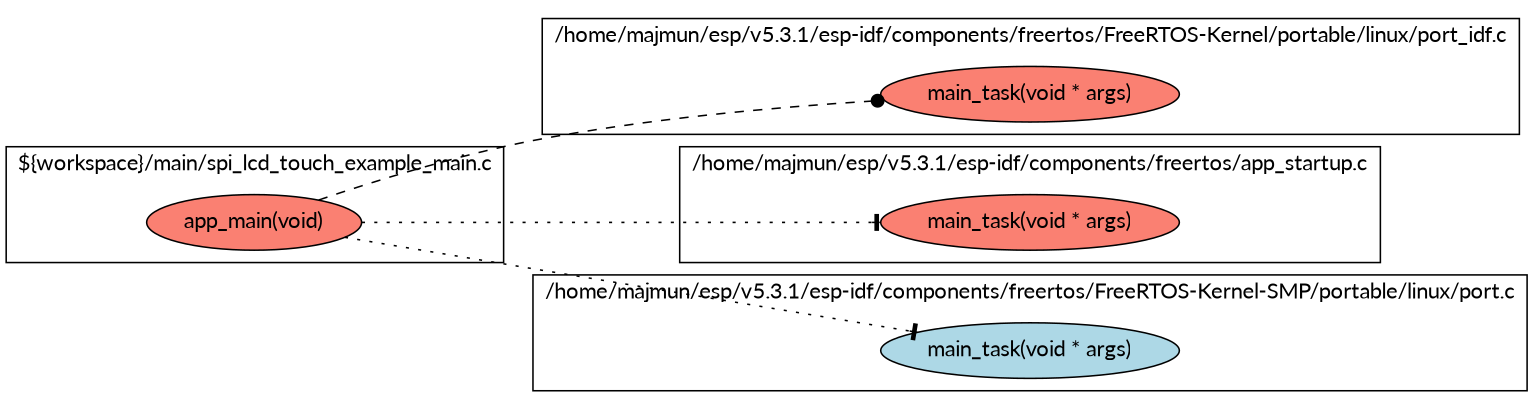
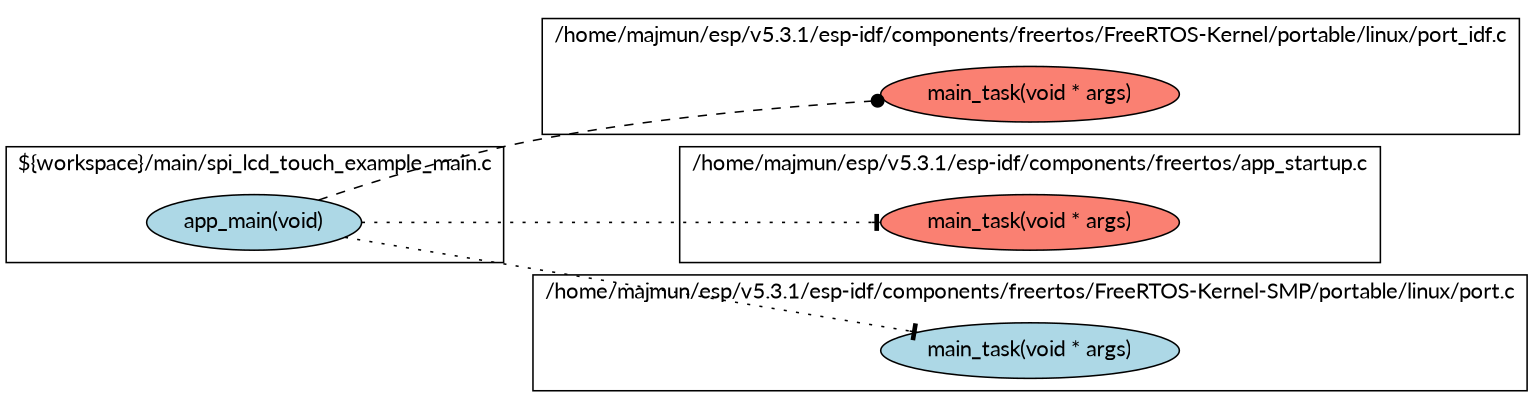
node "app_main(void)": fillcolor salmon -> lightblue
